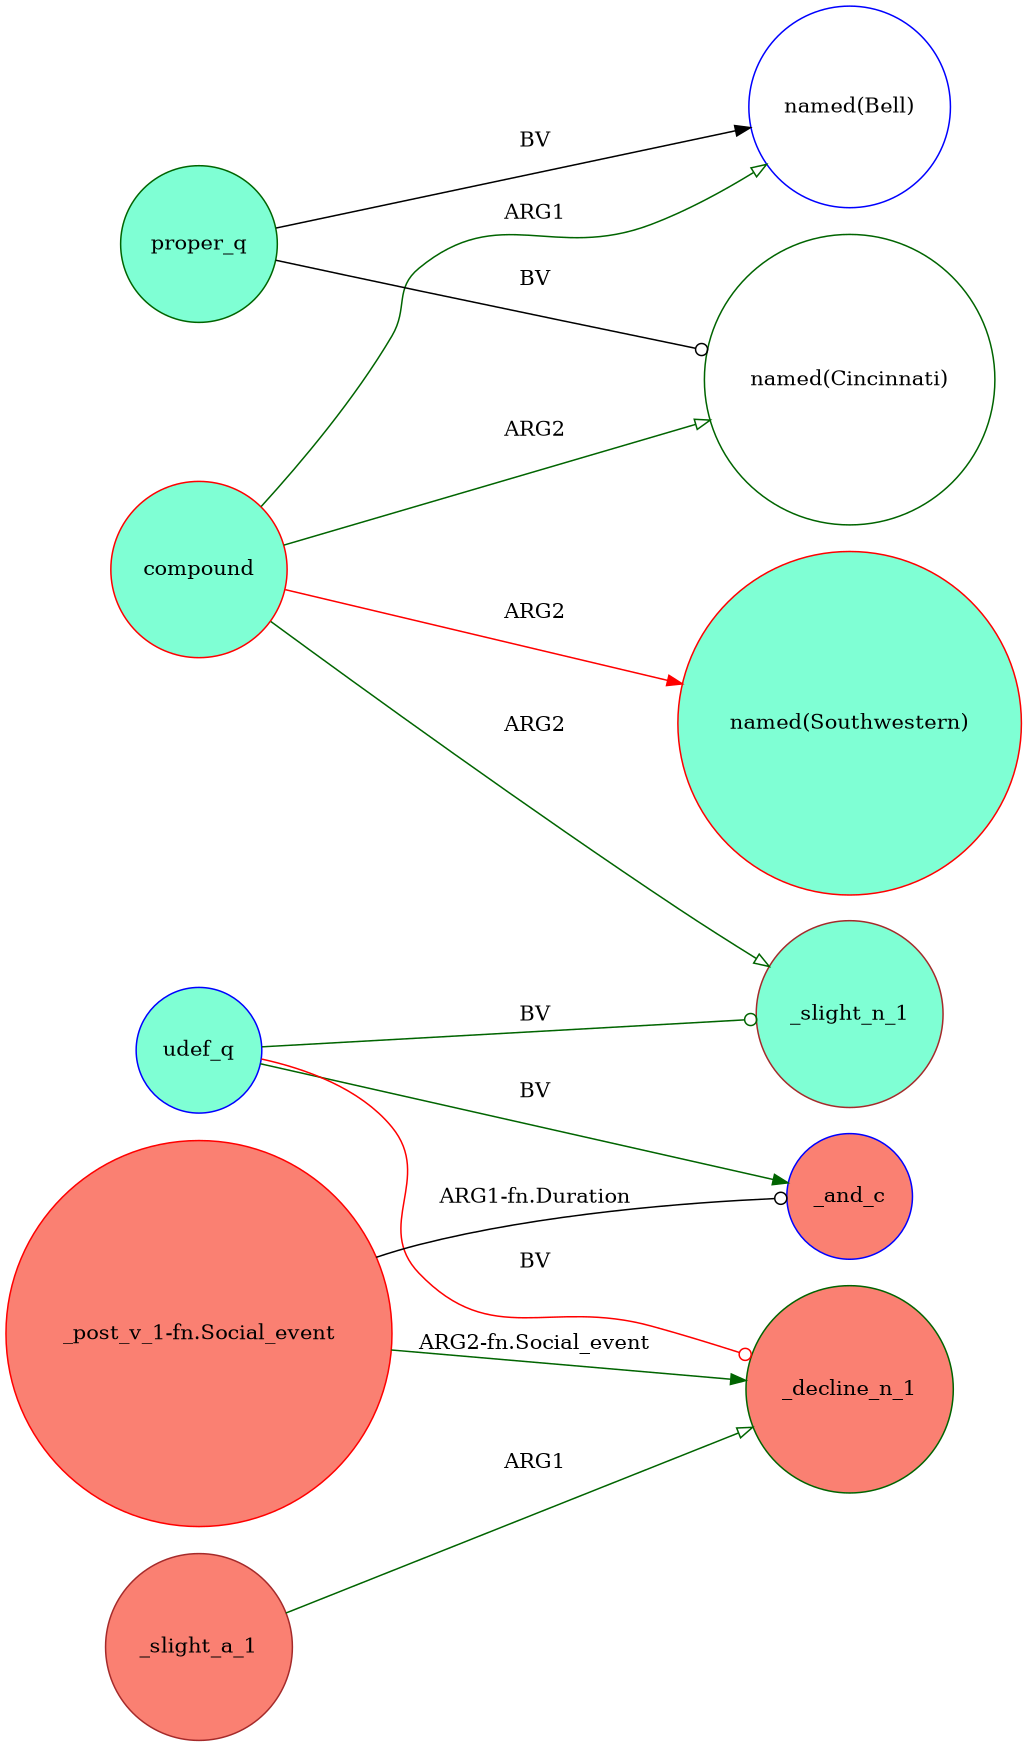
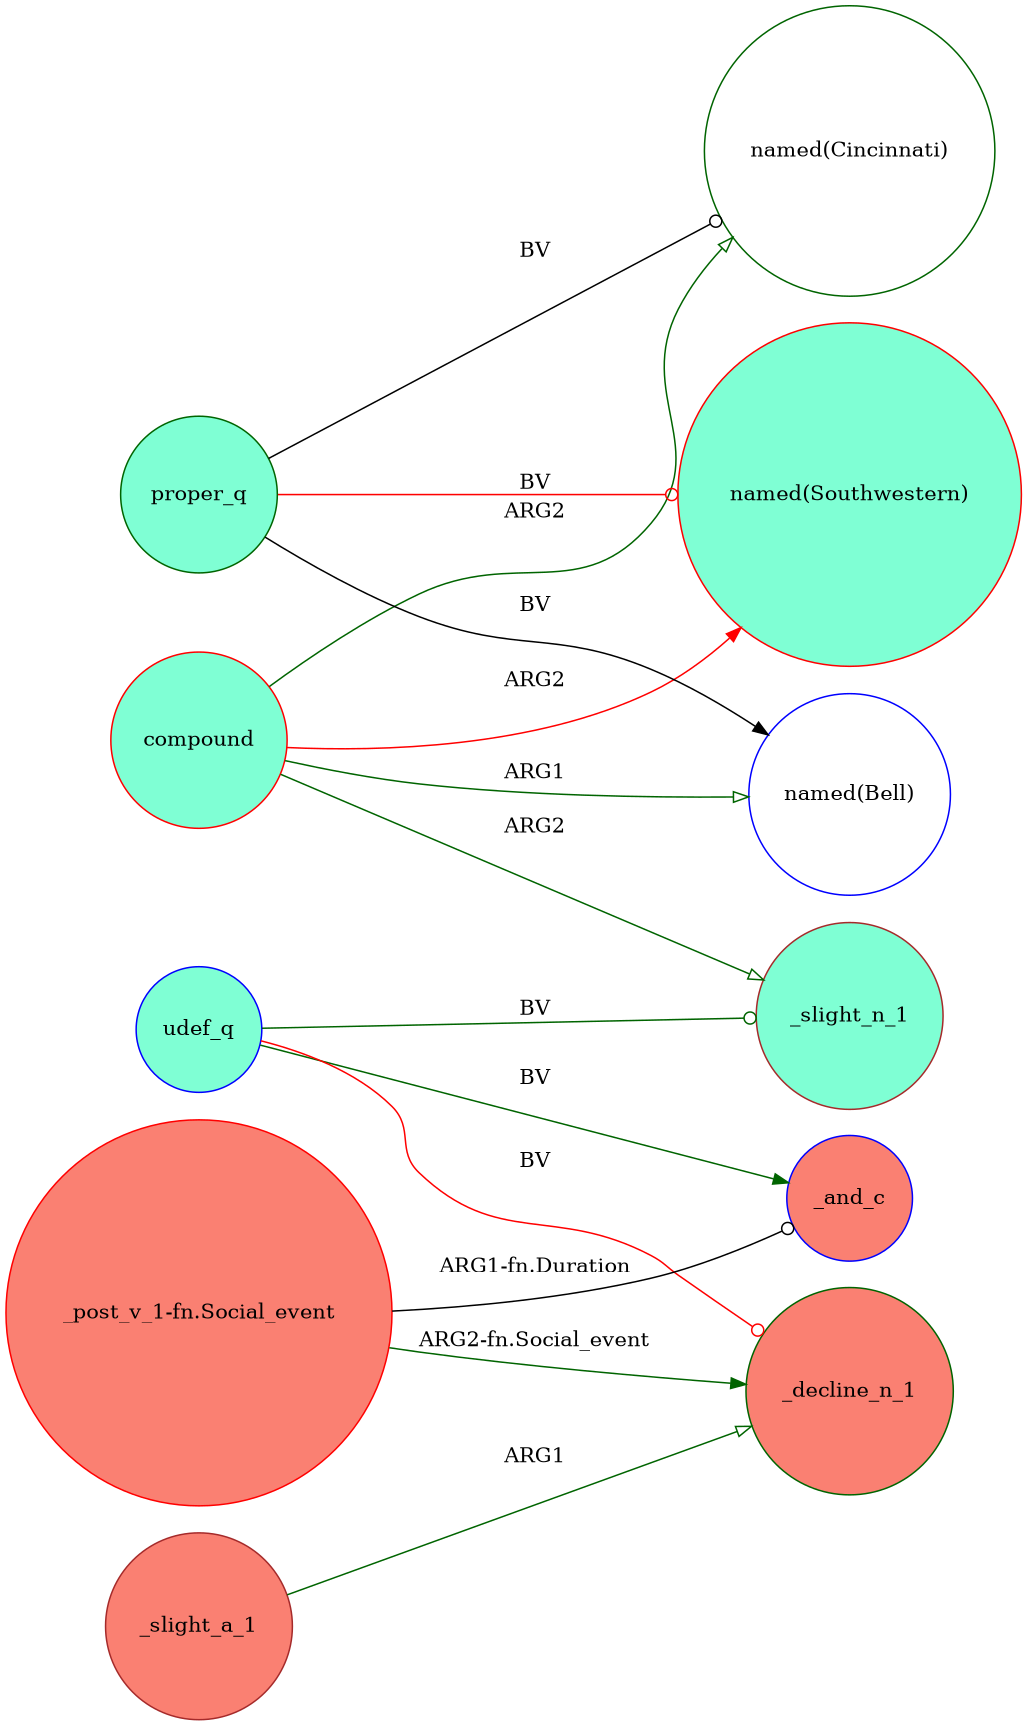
edge "proper_q" -> "named(Southwestern)": added, label "BV"
